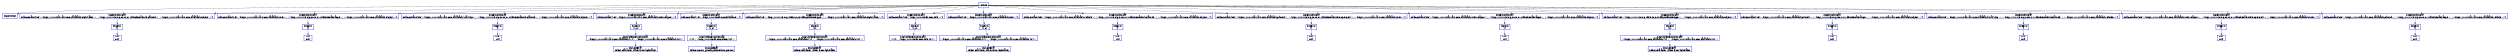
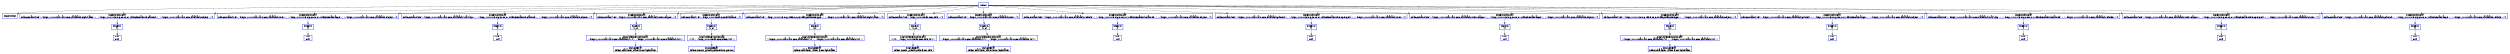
node "Vehicle": label "Vehicle" -> "Union"
node "LogSQLEval select tconst, primarytitle from title": added
